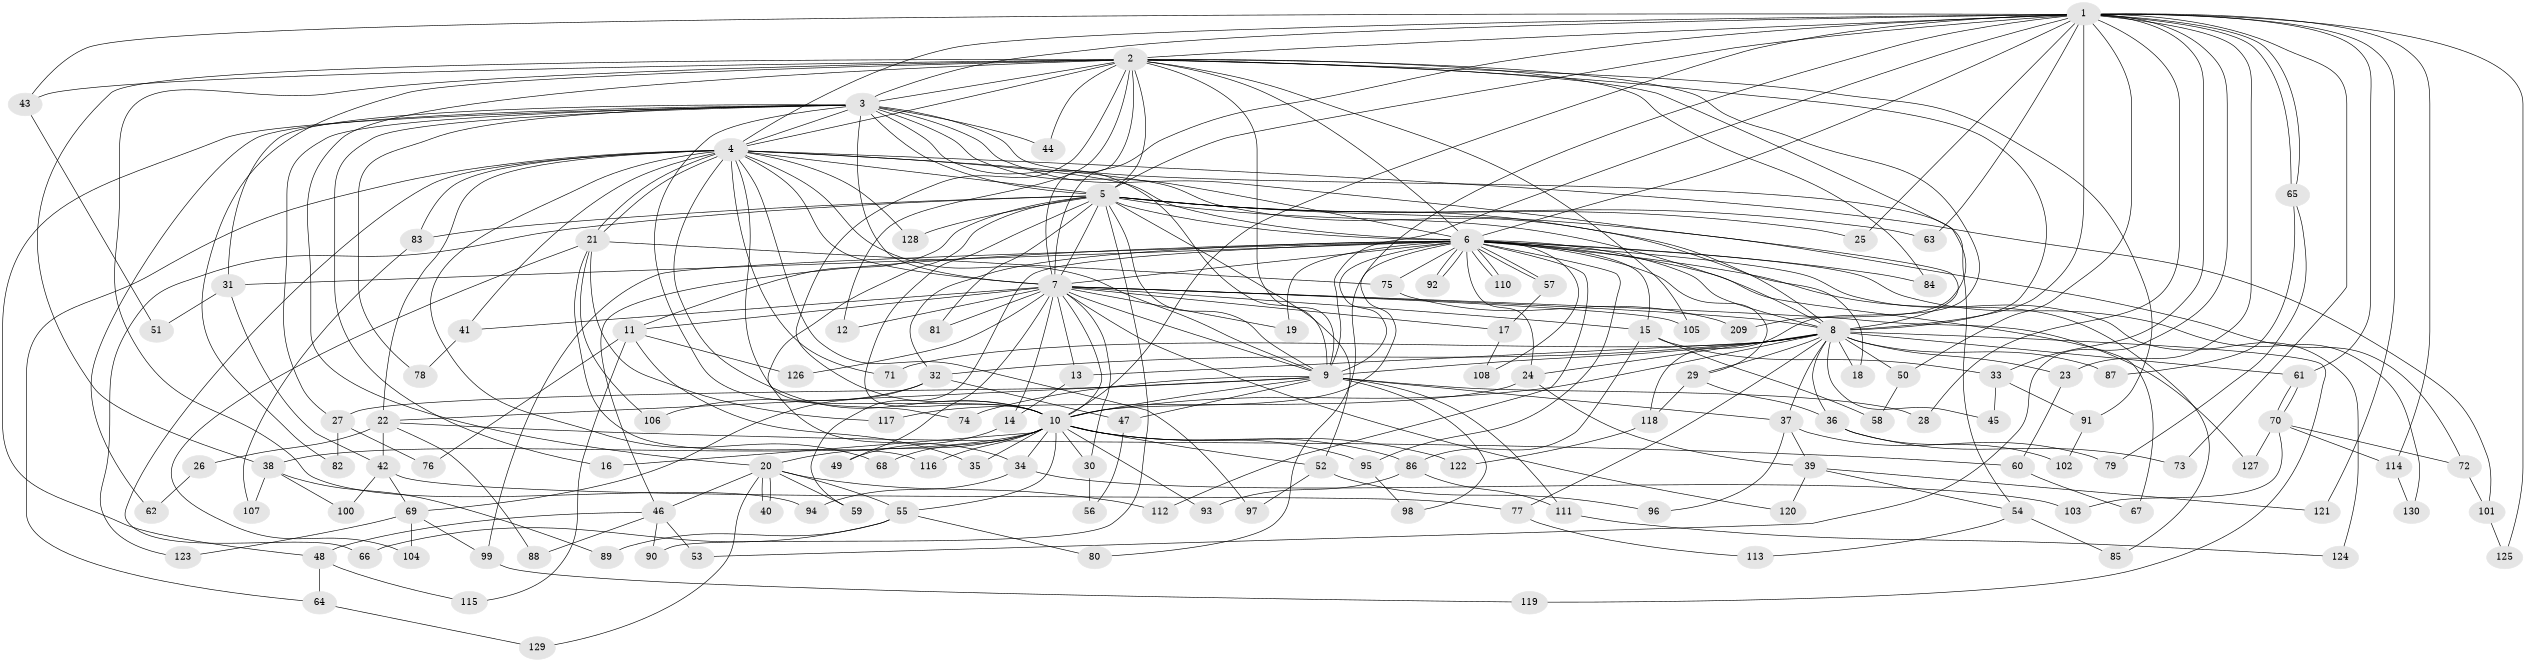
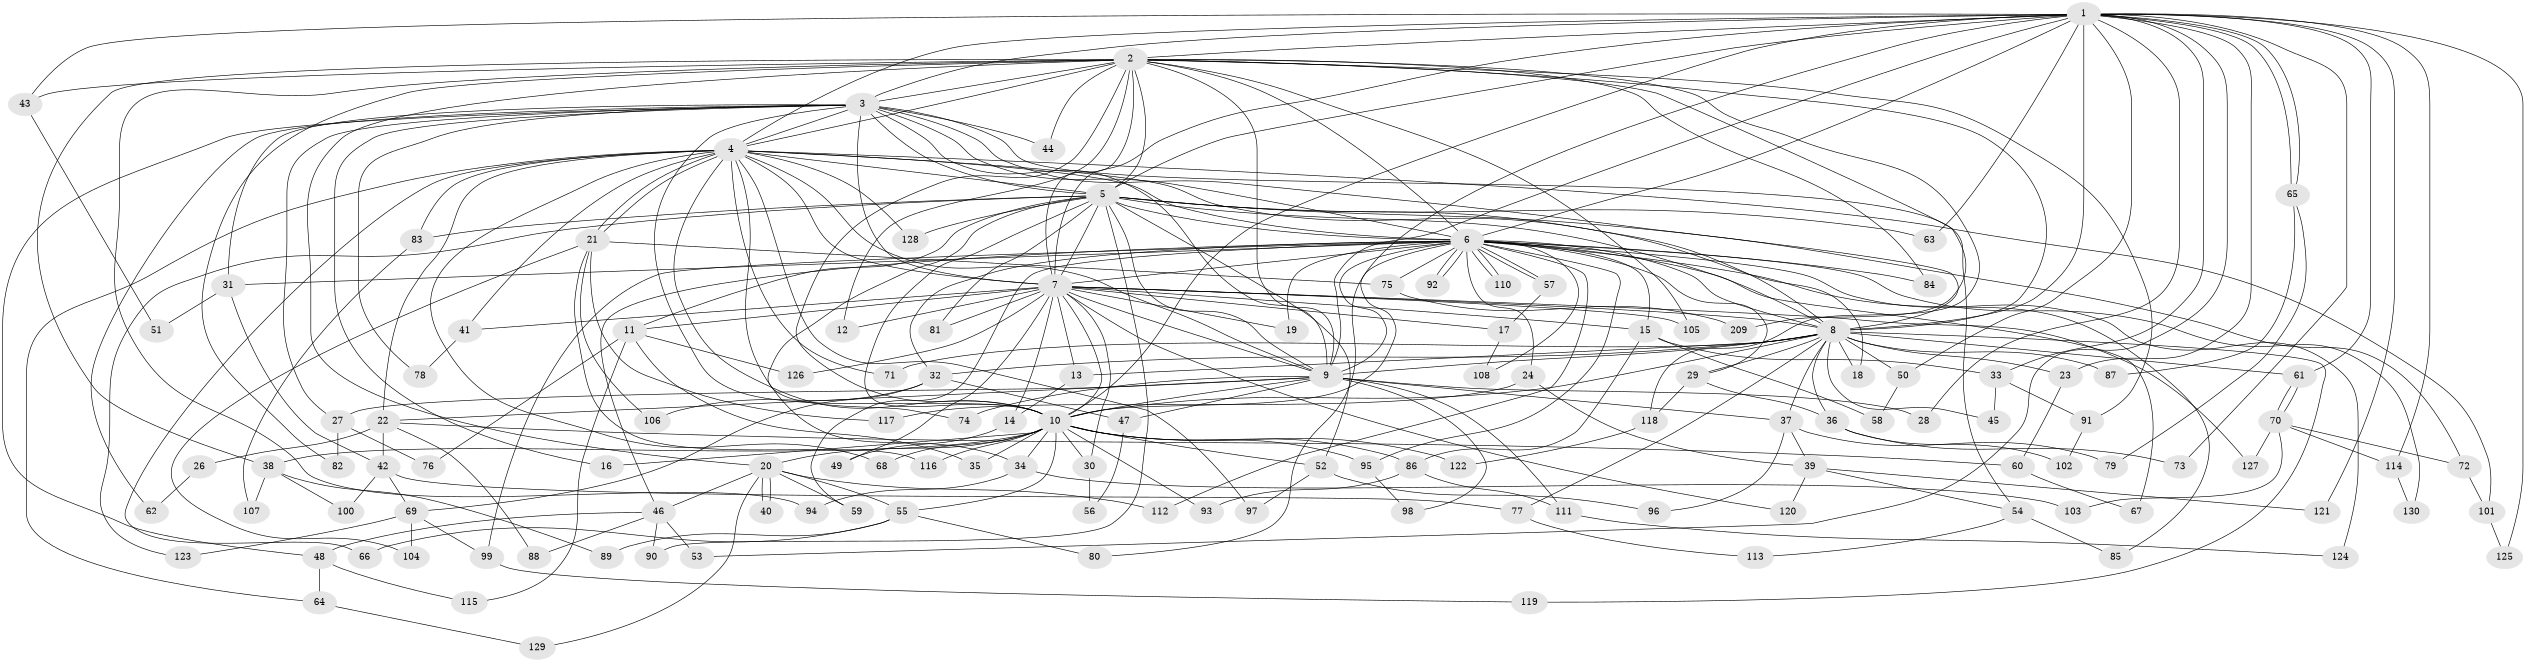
node "25": removed
edge "8" -- "24": removed
